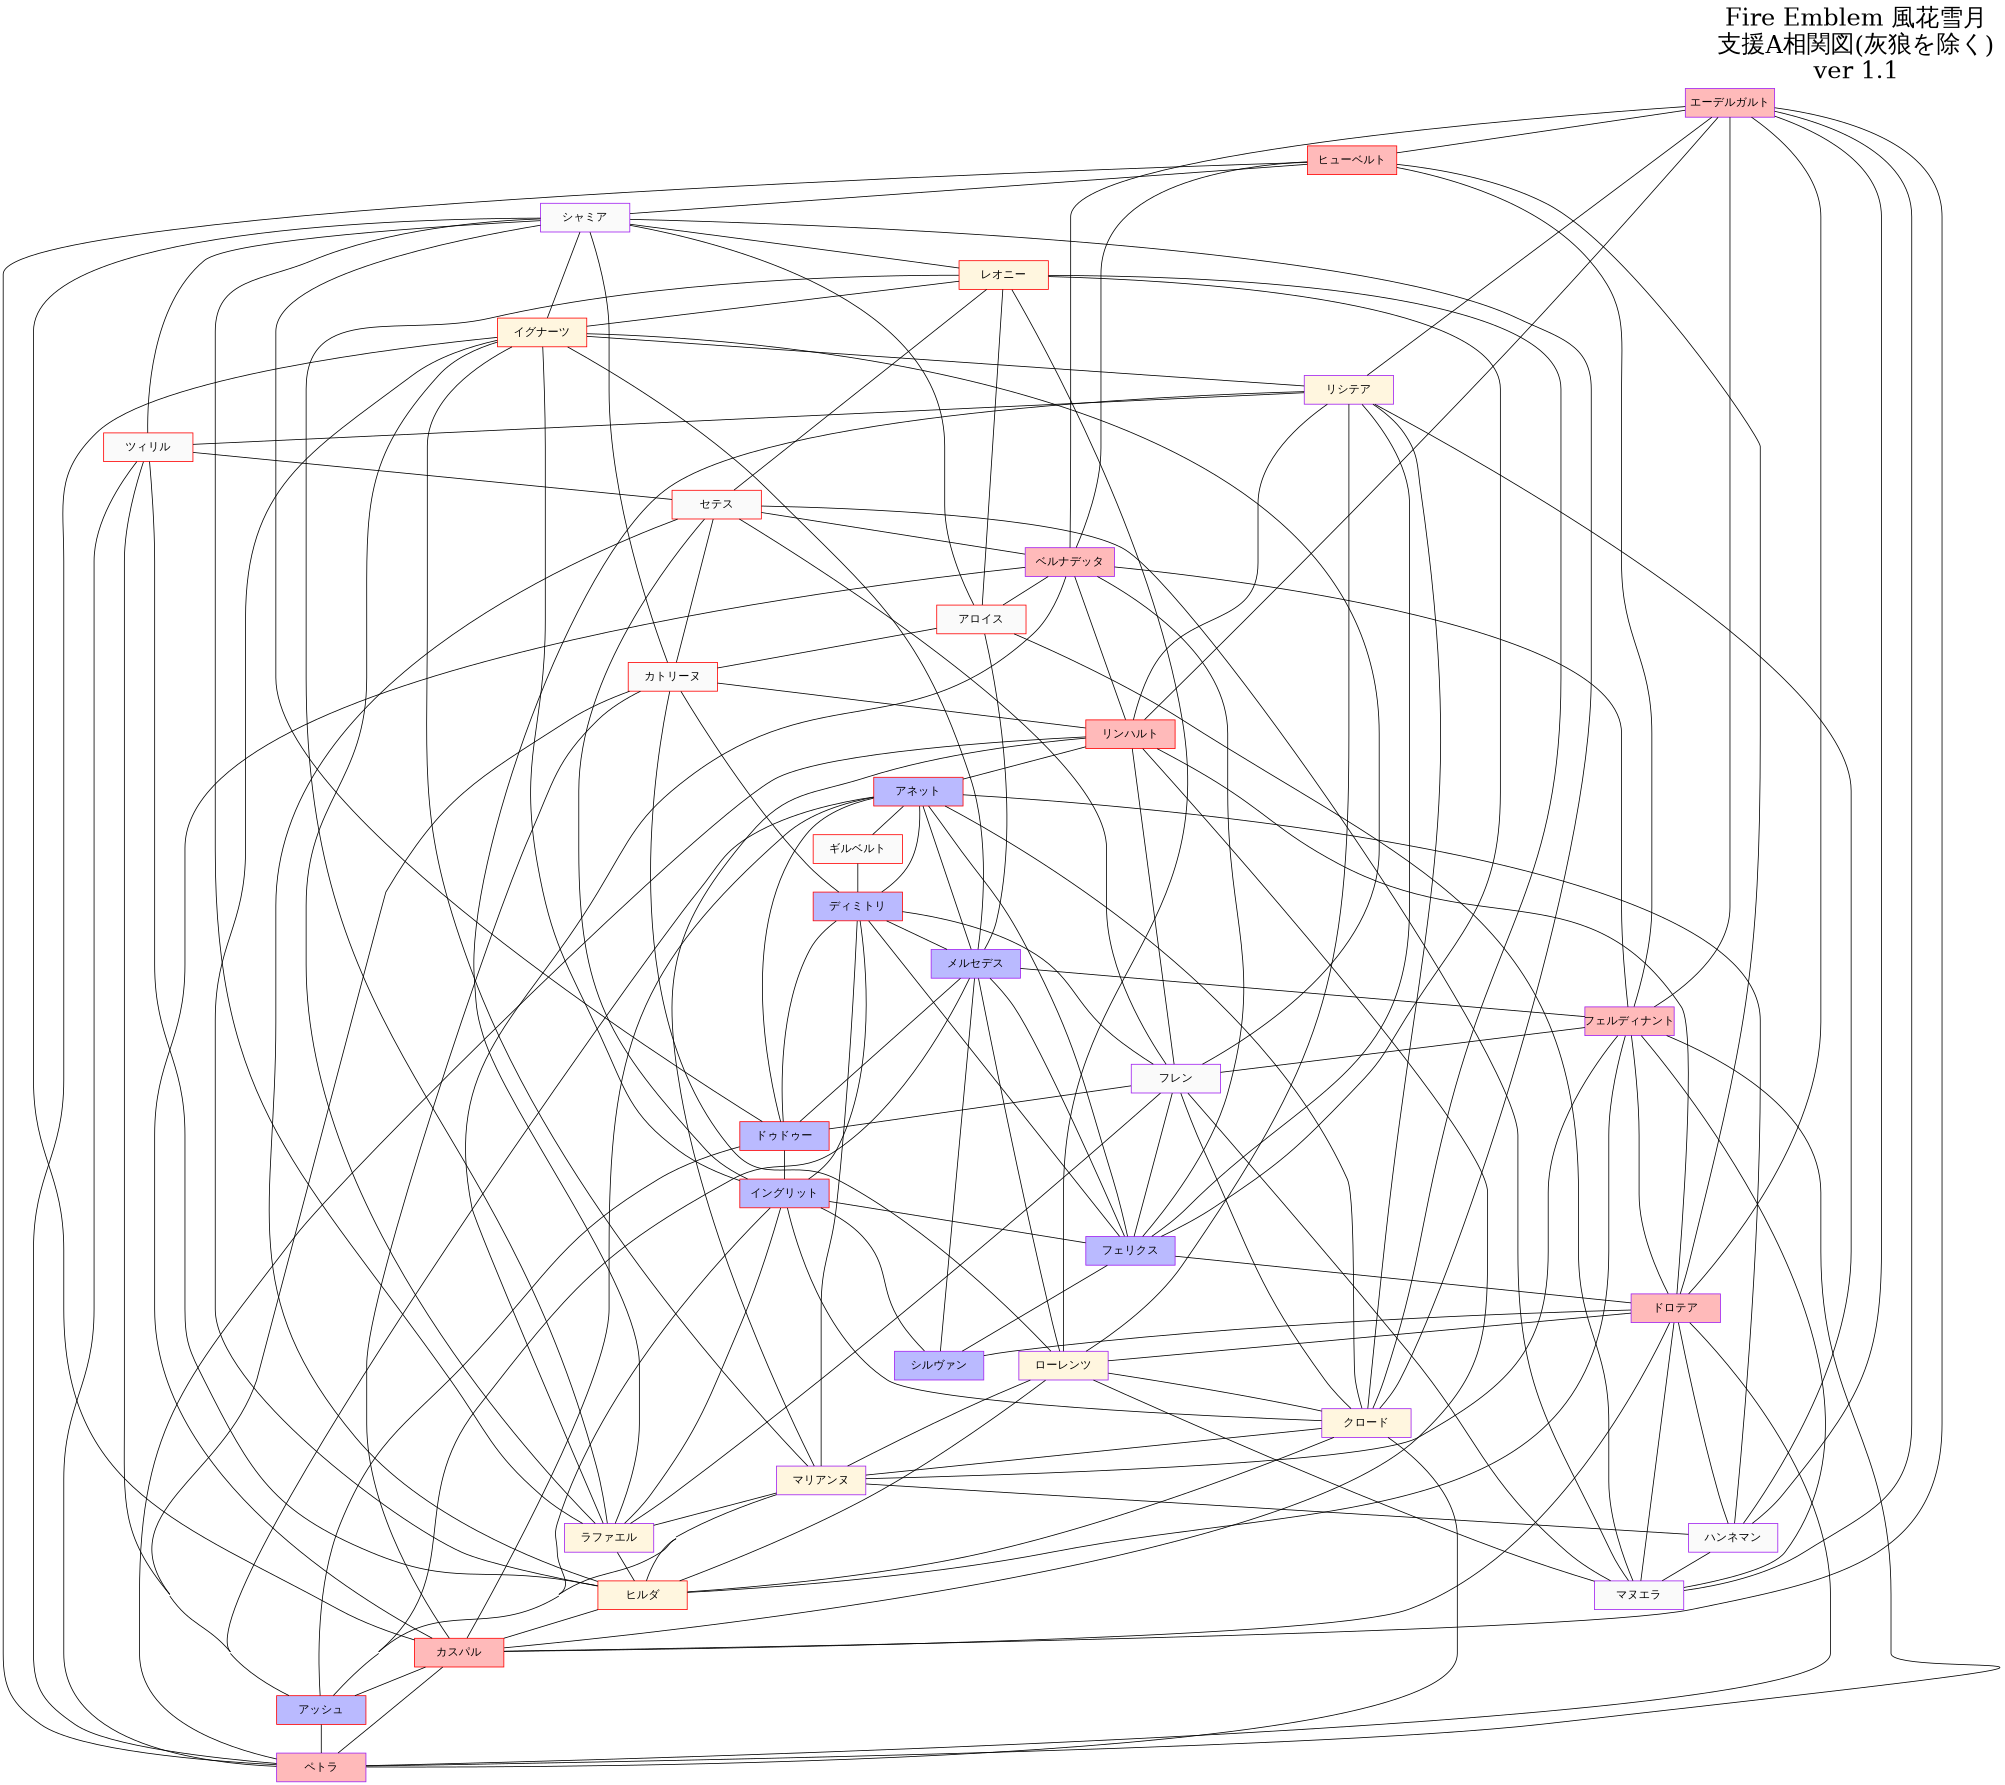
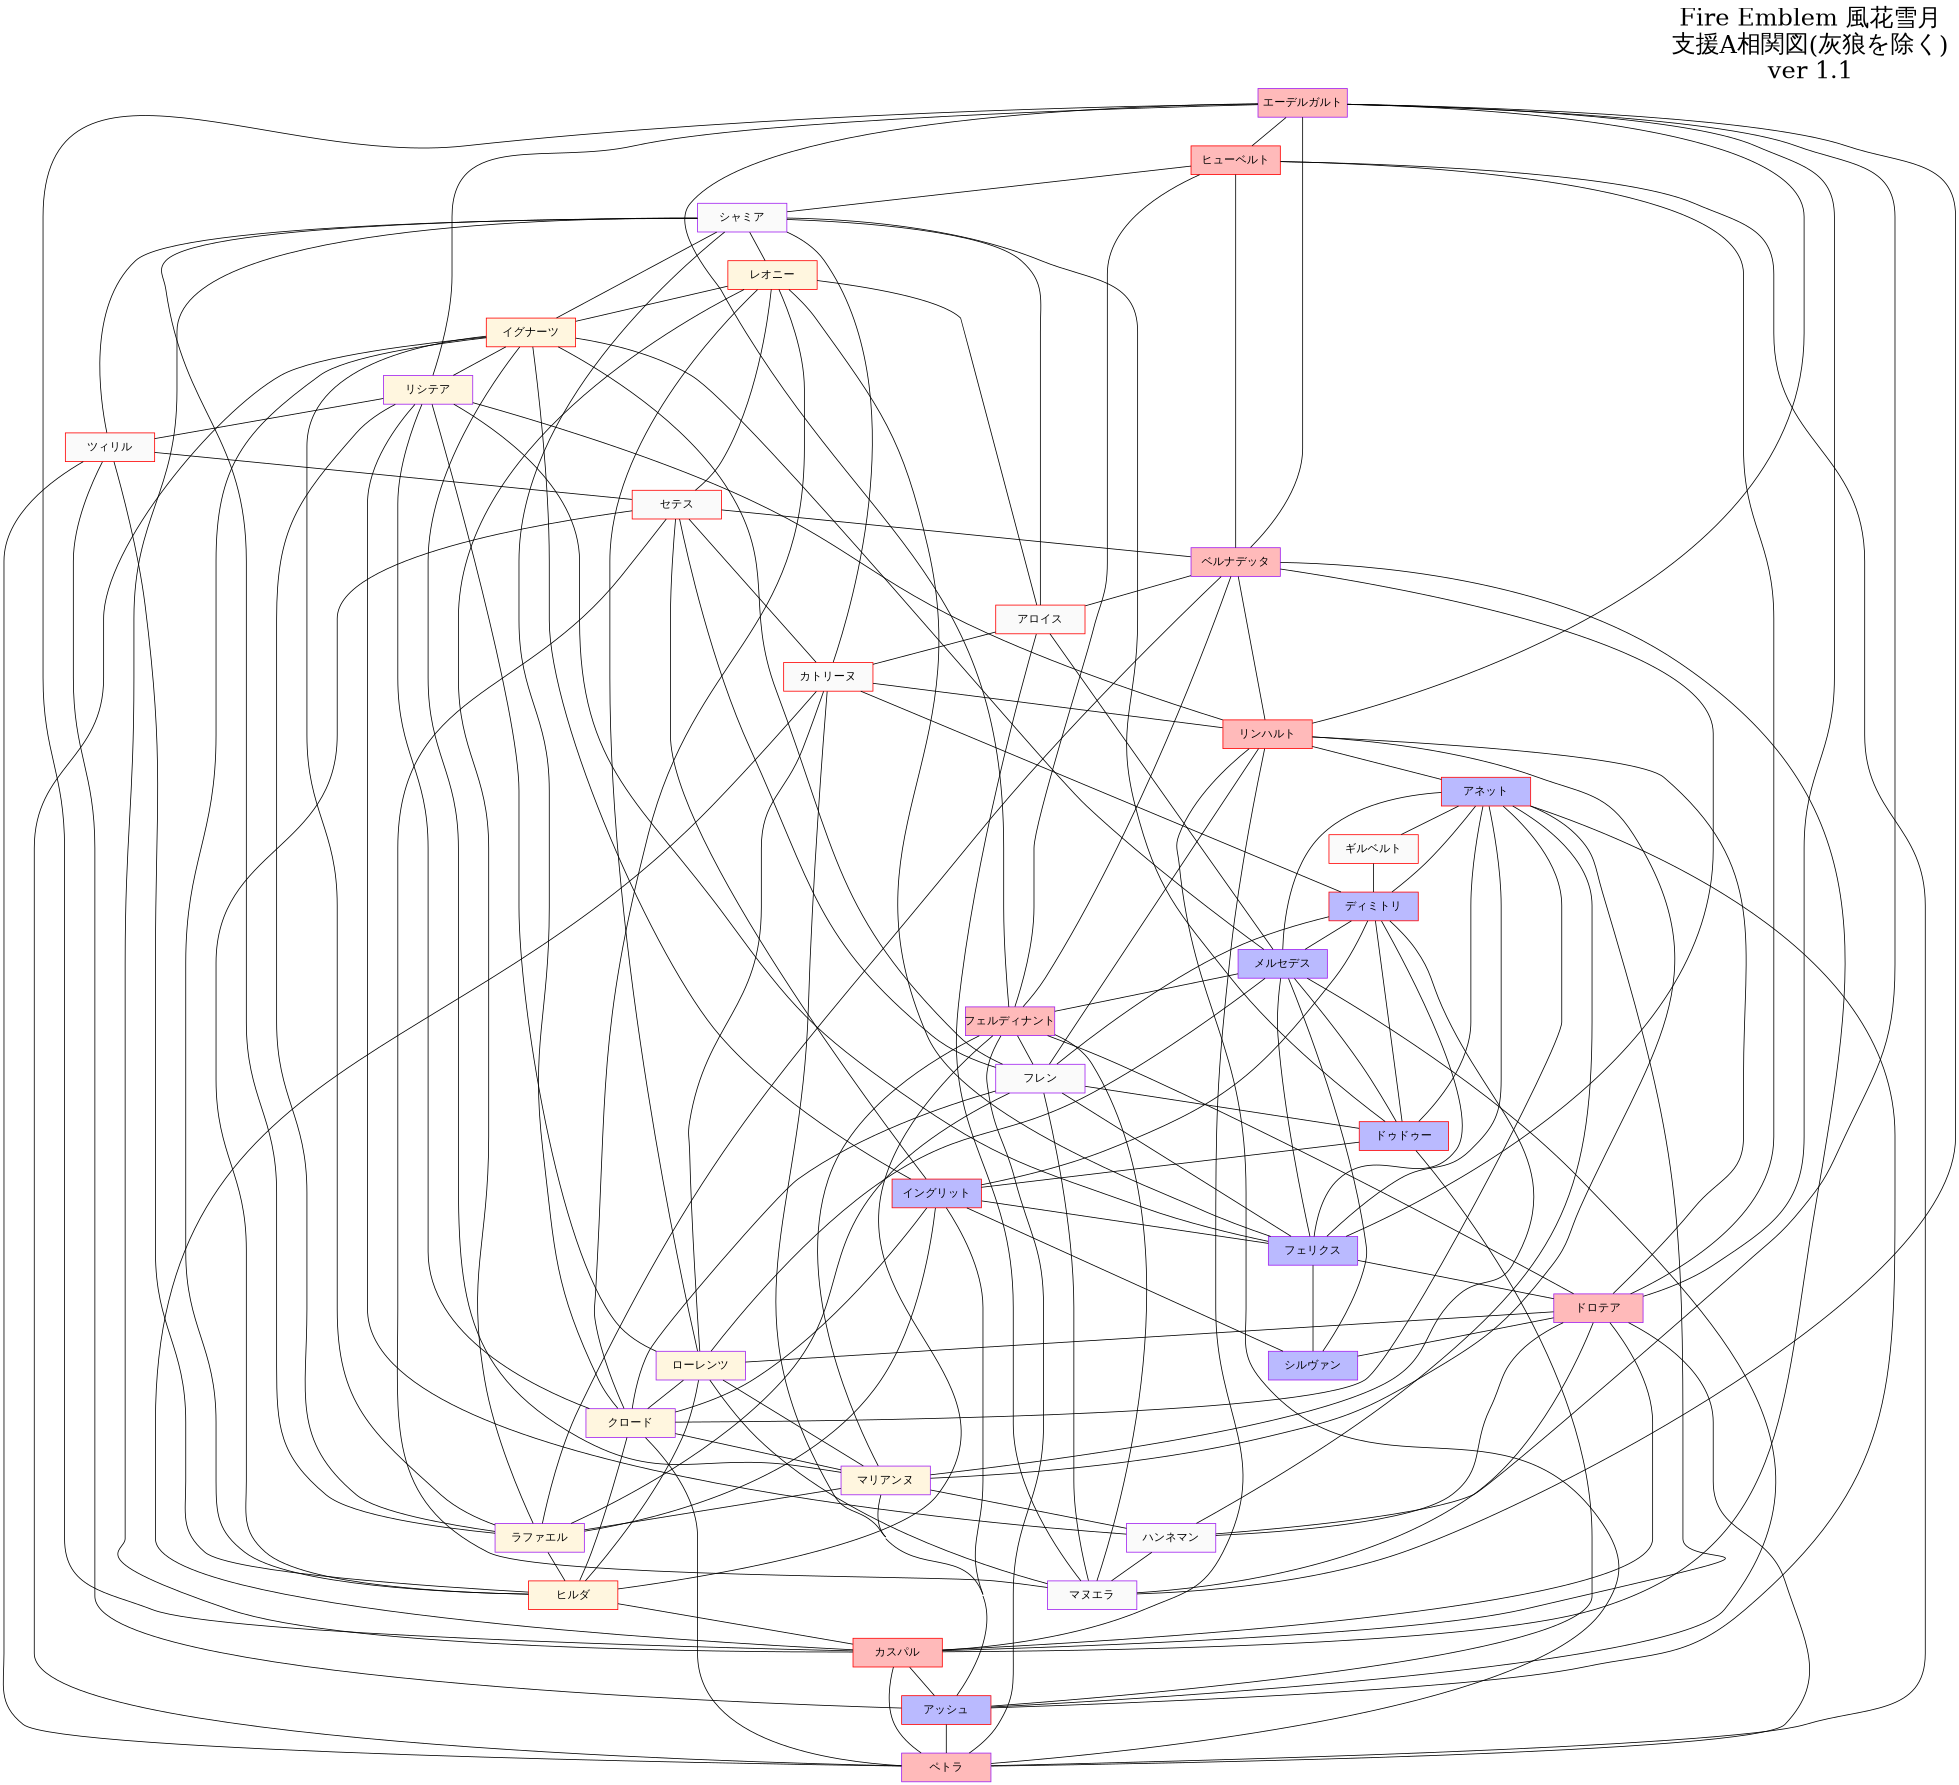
edge "マリアンヌ" -- "ヒルダ": removed
